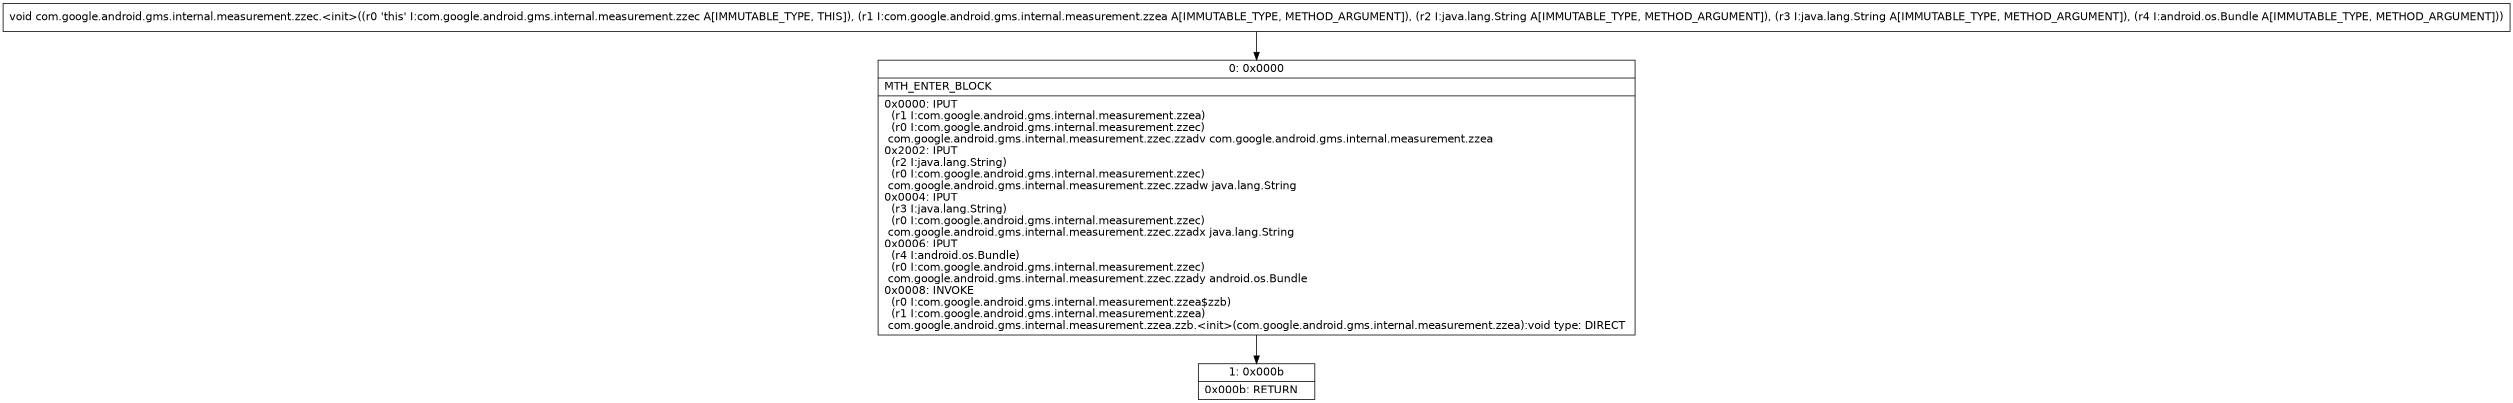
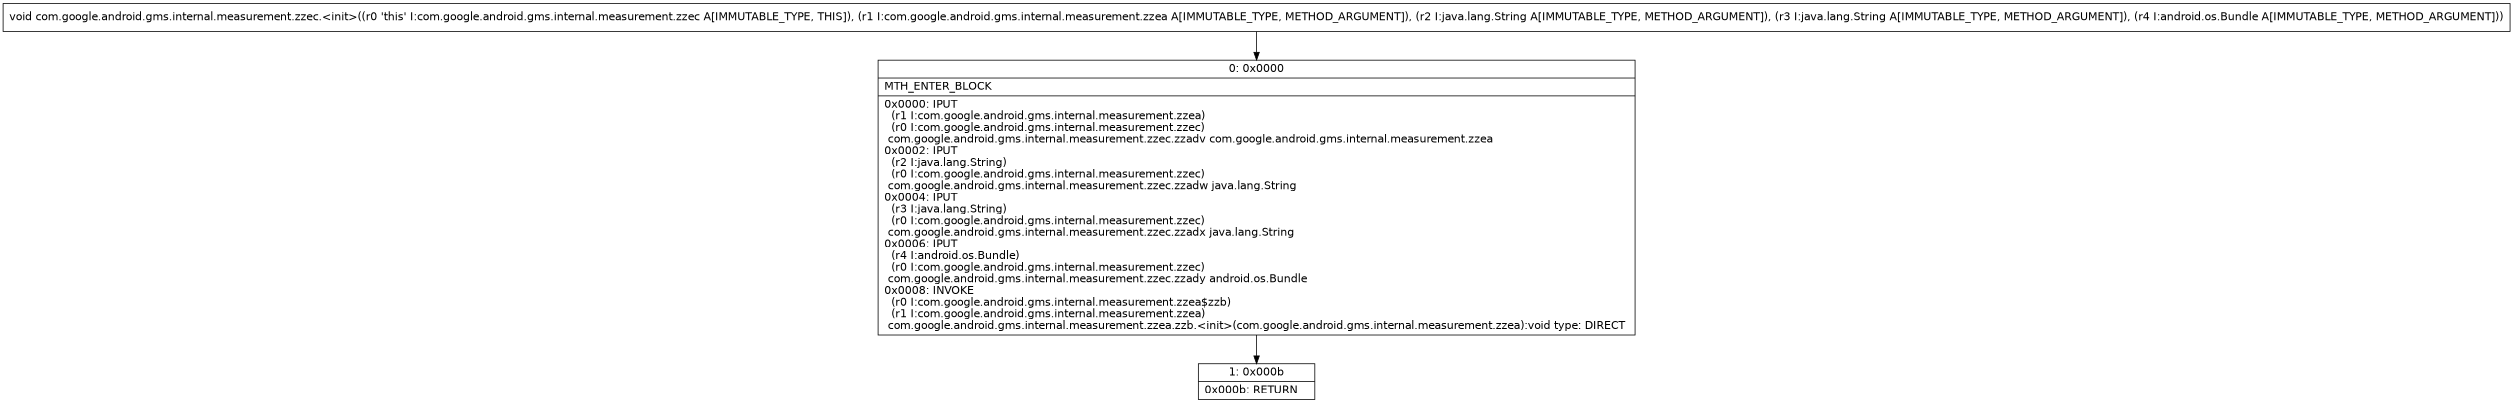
node "0: 0x0000": text "0x2002: IPUT" -> "0x0002: IPUT"
